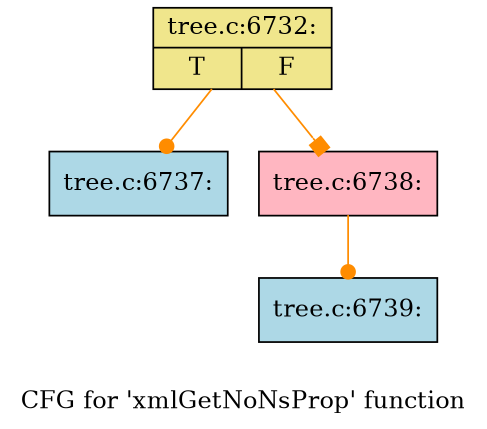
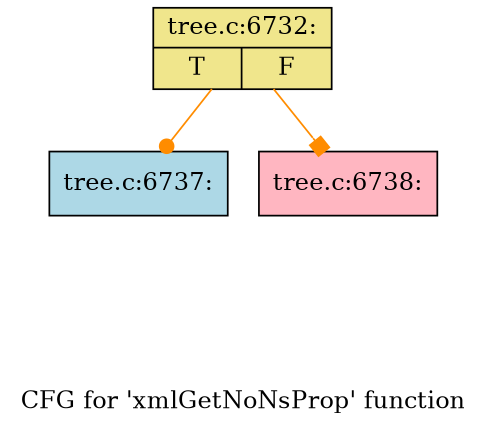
node "tree.c:6739:": removed
